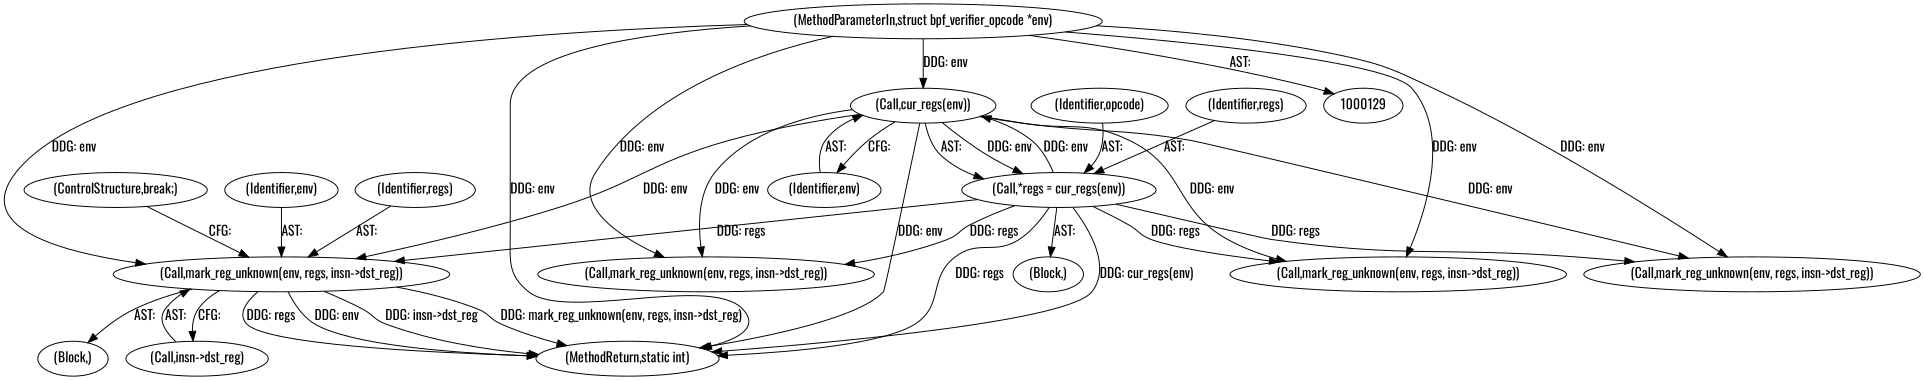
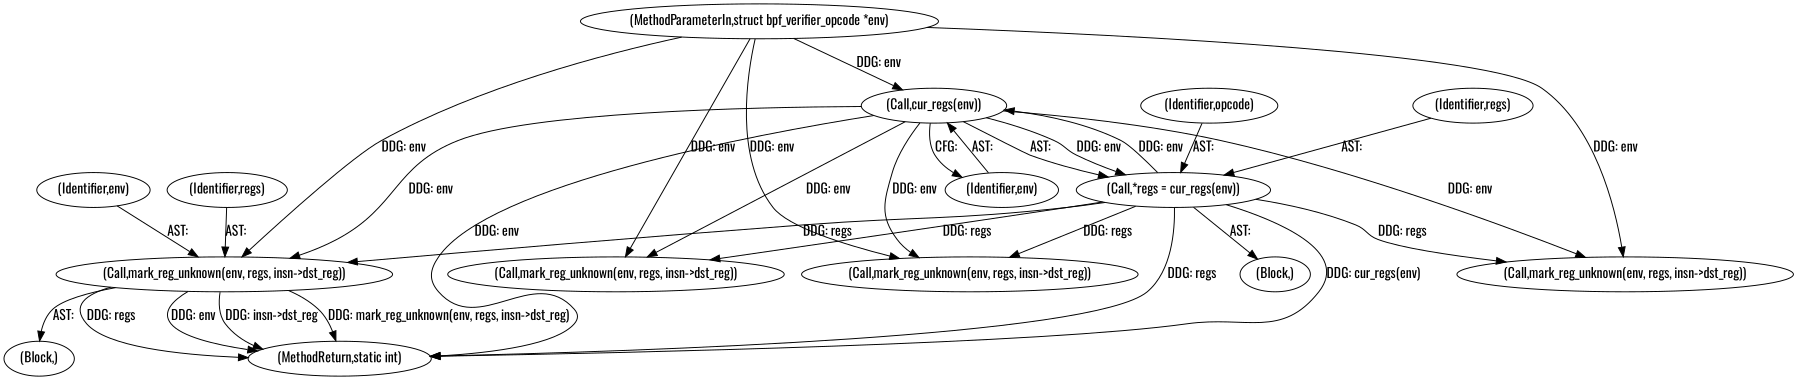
node "1000129": removed
node "(ControlStructure,break;)": removed
edge "(MethodParameterIn,struct bpf_verifier_opcode *env)" -> "(MethodReturn,static int)": removed, label "DDG: env"
node "(Call,insn->dst_reg)": removed
